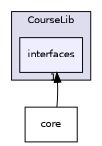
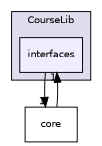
edge "interfaces" -> "core": added
